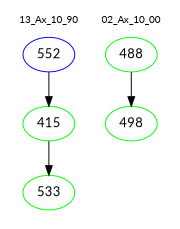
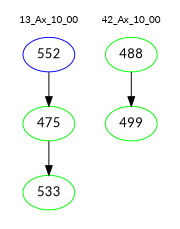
cluster "13_Ax_10_90": label "13_Ax_10_90" -> "13_Ax_10_00"
cluster "02_Ax_10_00": label "02_Ax_10_00" -> "42_Ax_10_00"
node "415": label "415" -> "475"
node "498": label "498" -> "499"
